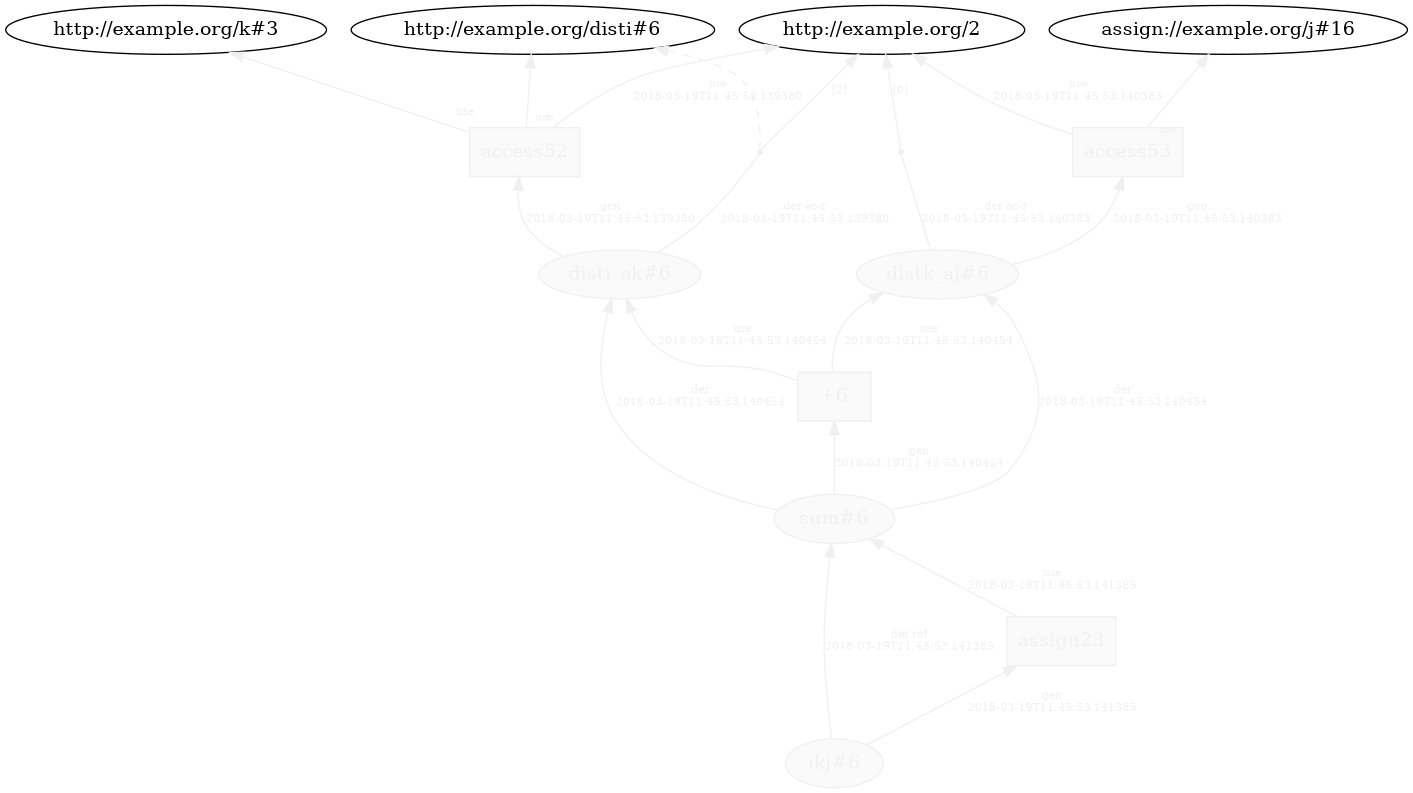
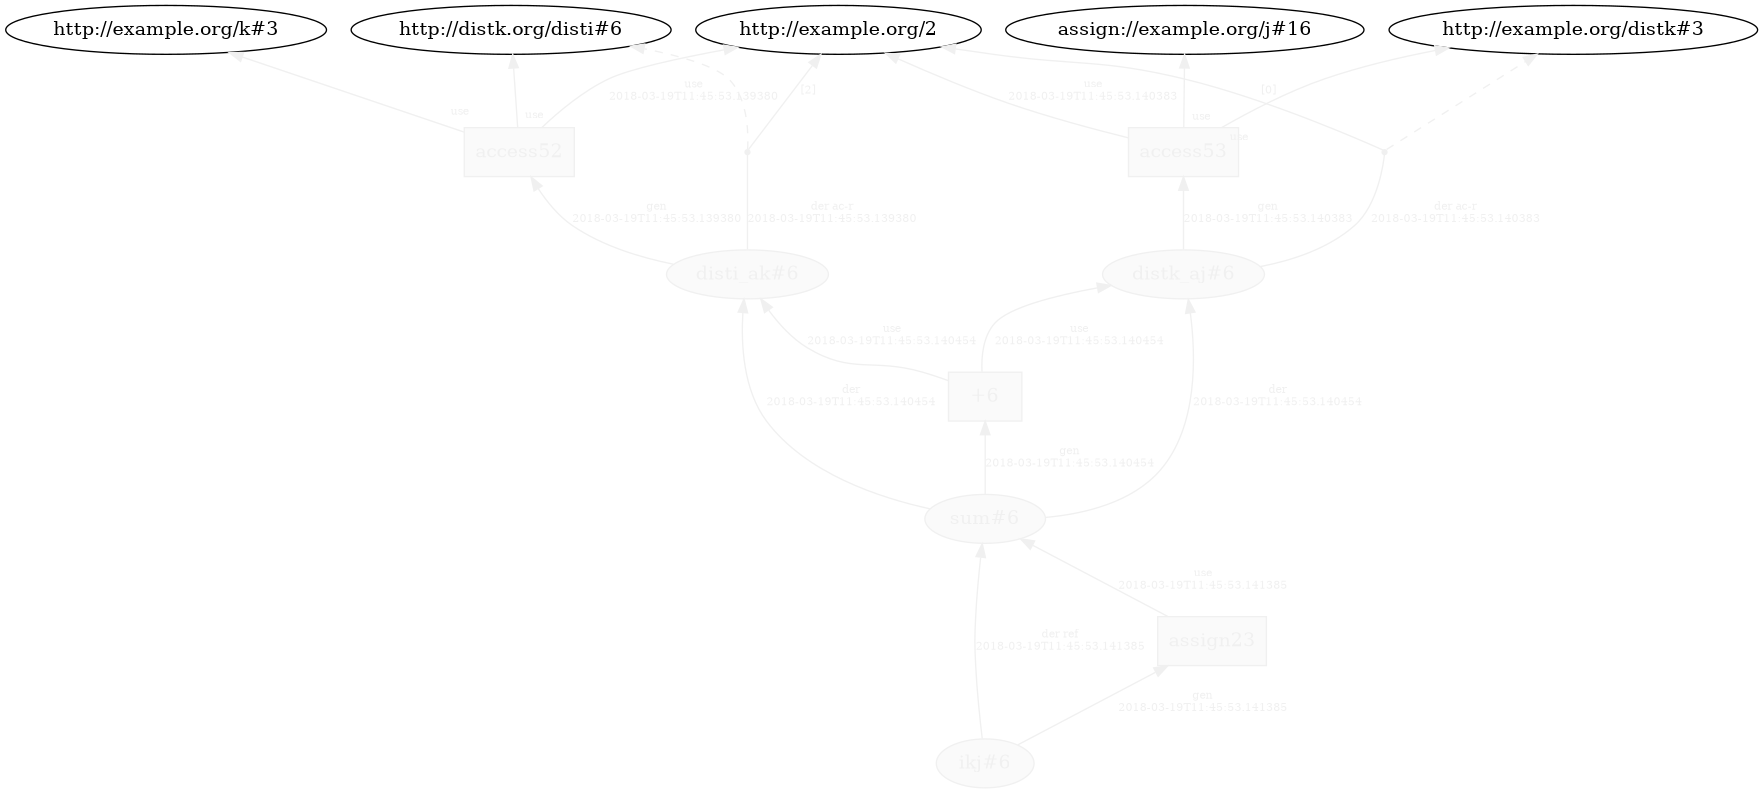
node "http://example.org/disti#6": label "http://example.org/disti#6" -> "http://distk.org/disti#6"
node "http://example.org/distk#3": added
